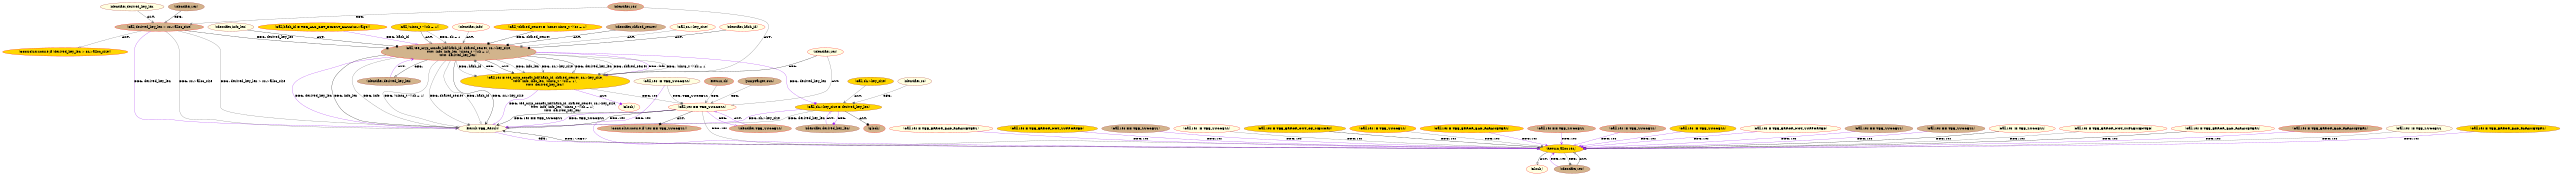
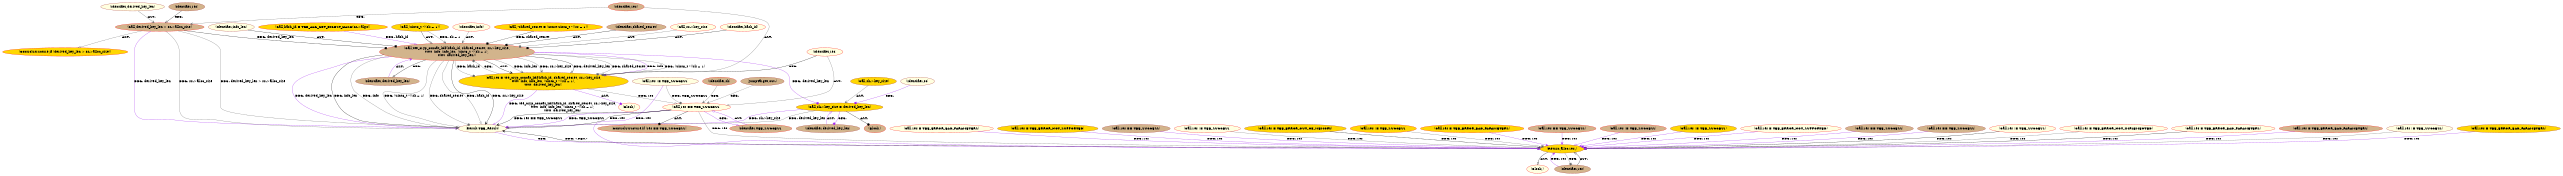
node "(Return,sk)": label "(Return,sk)" -> "(Identifier,sk)"
edge "(Identifier,so)" -> "(Call,sk->key_size = derived_key_len)": color gray40 -> purple
